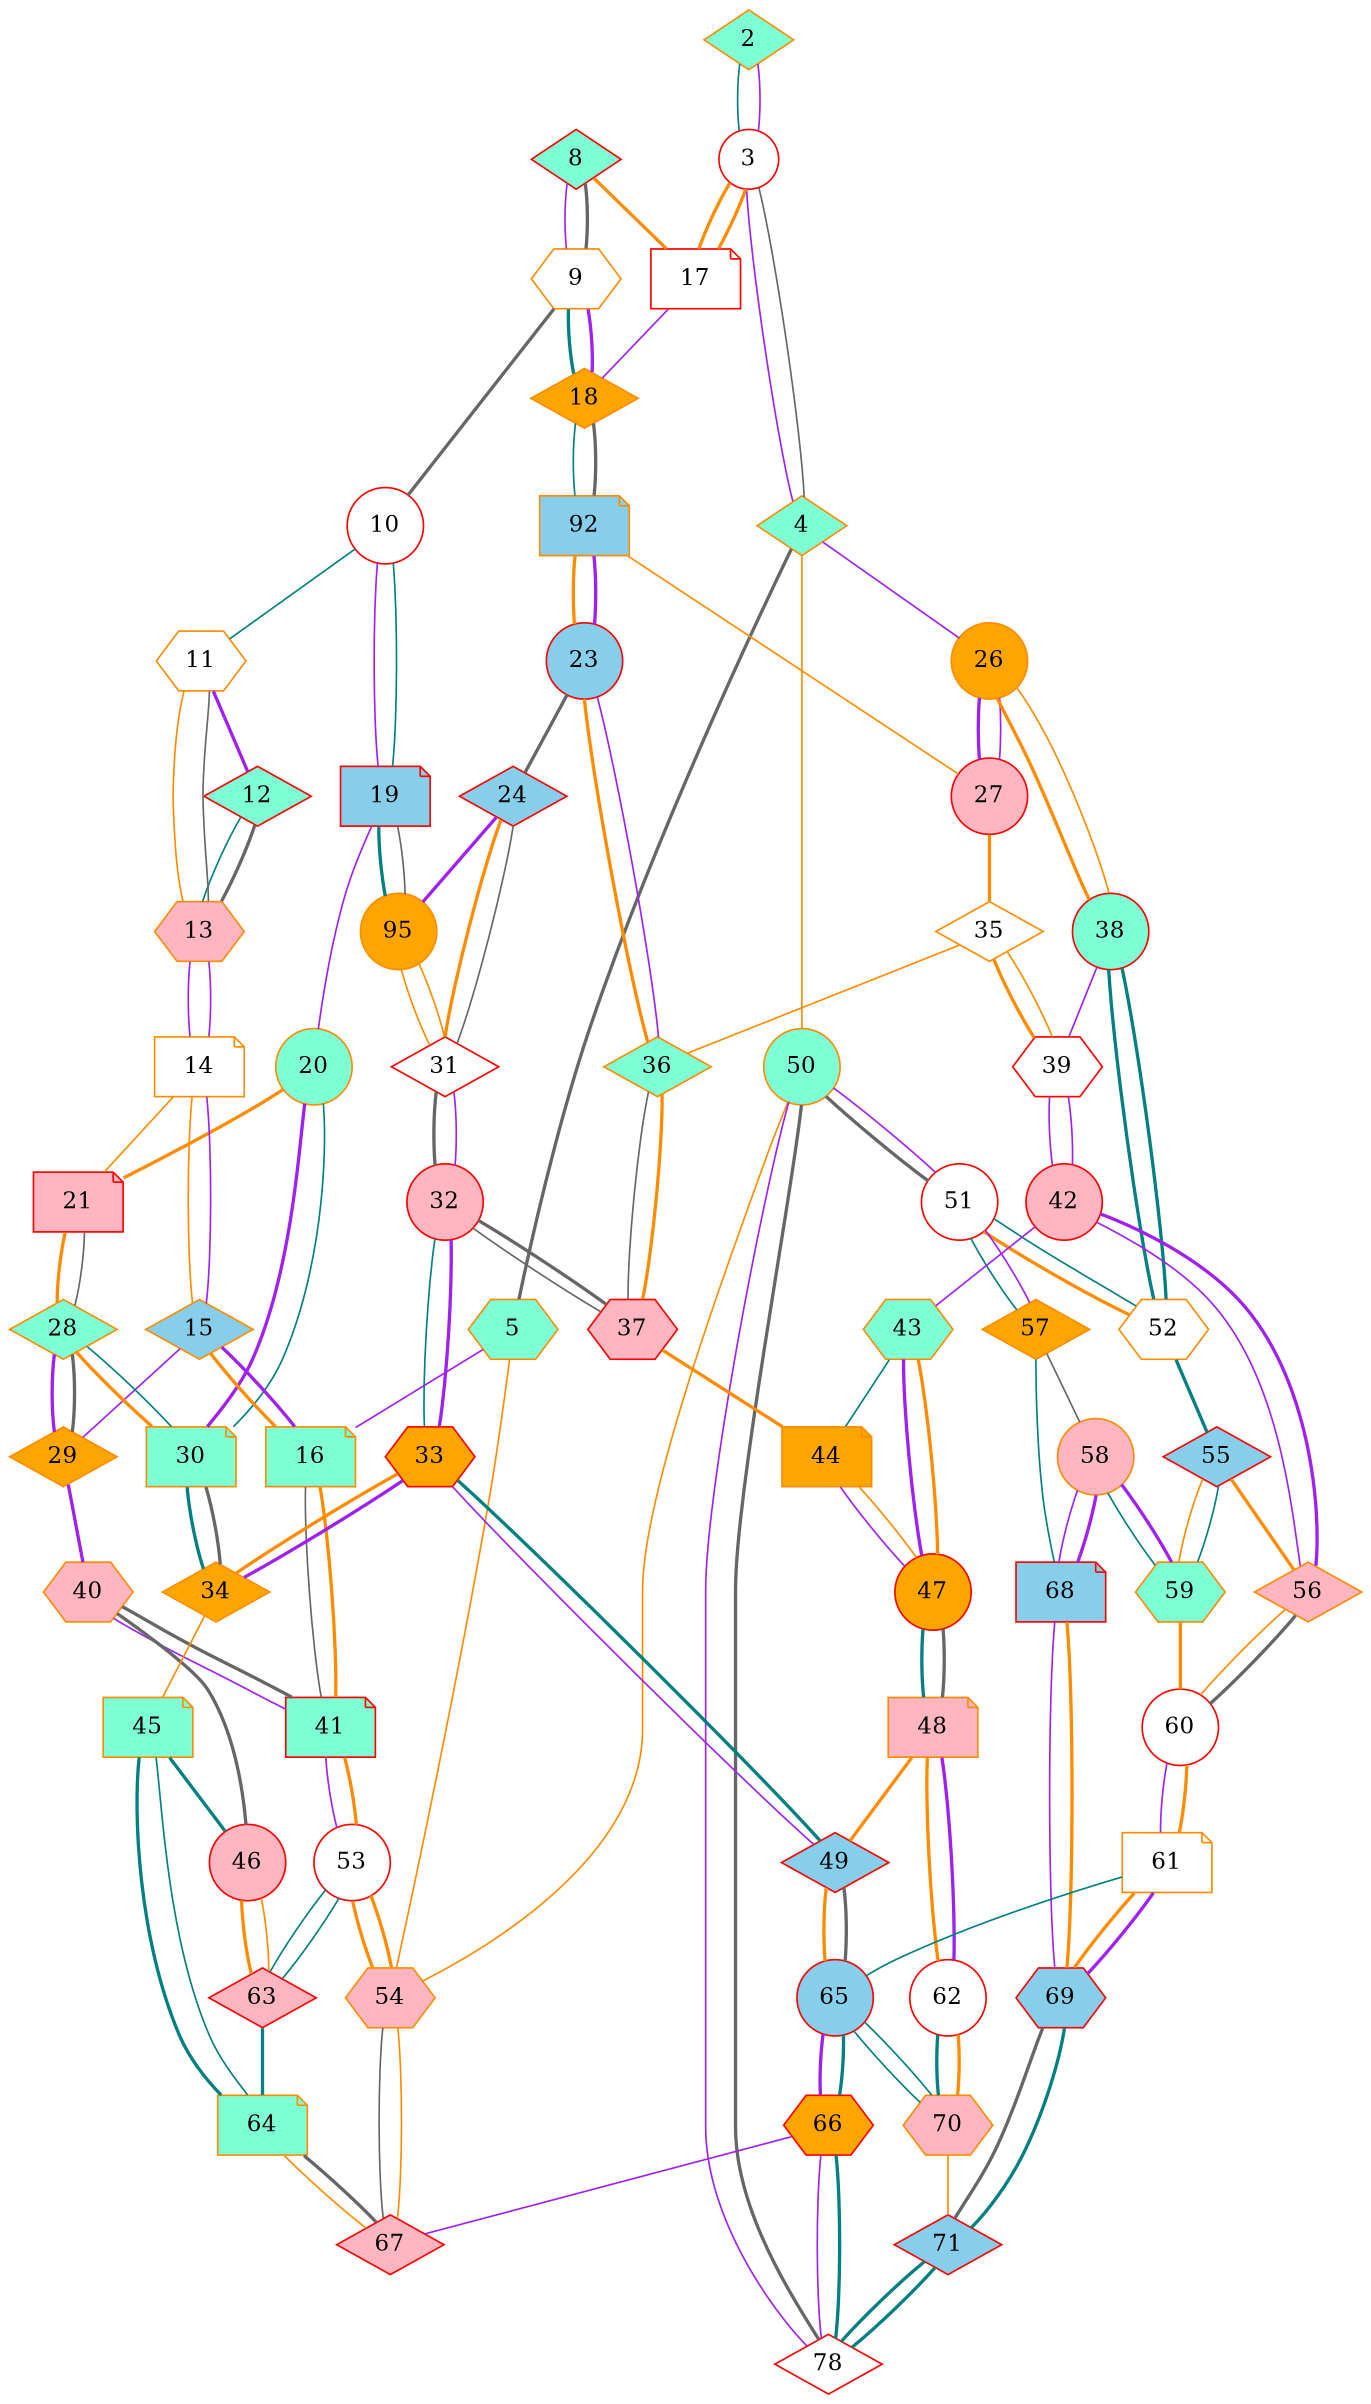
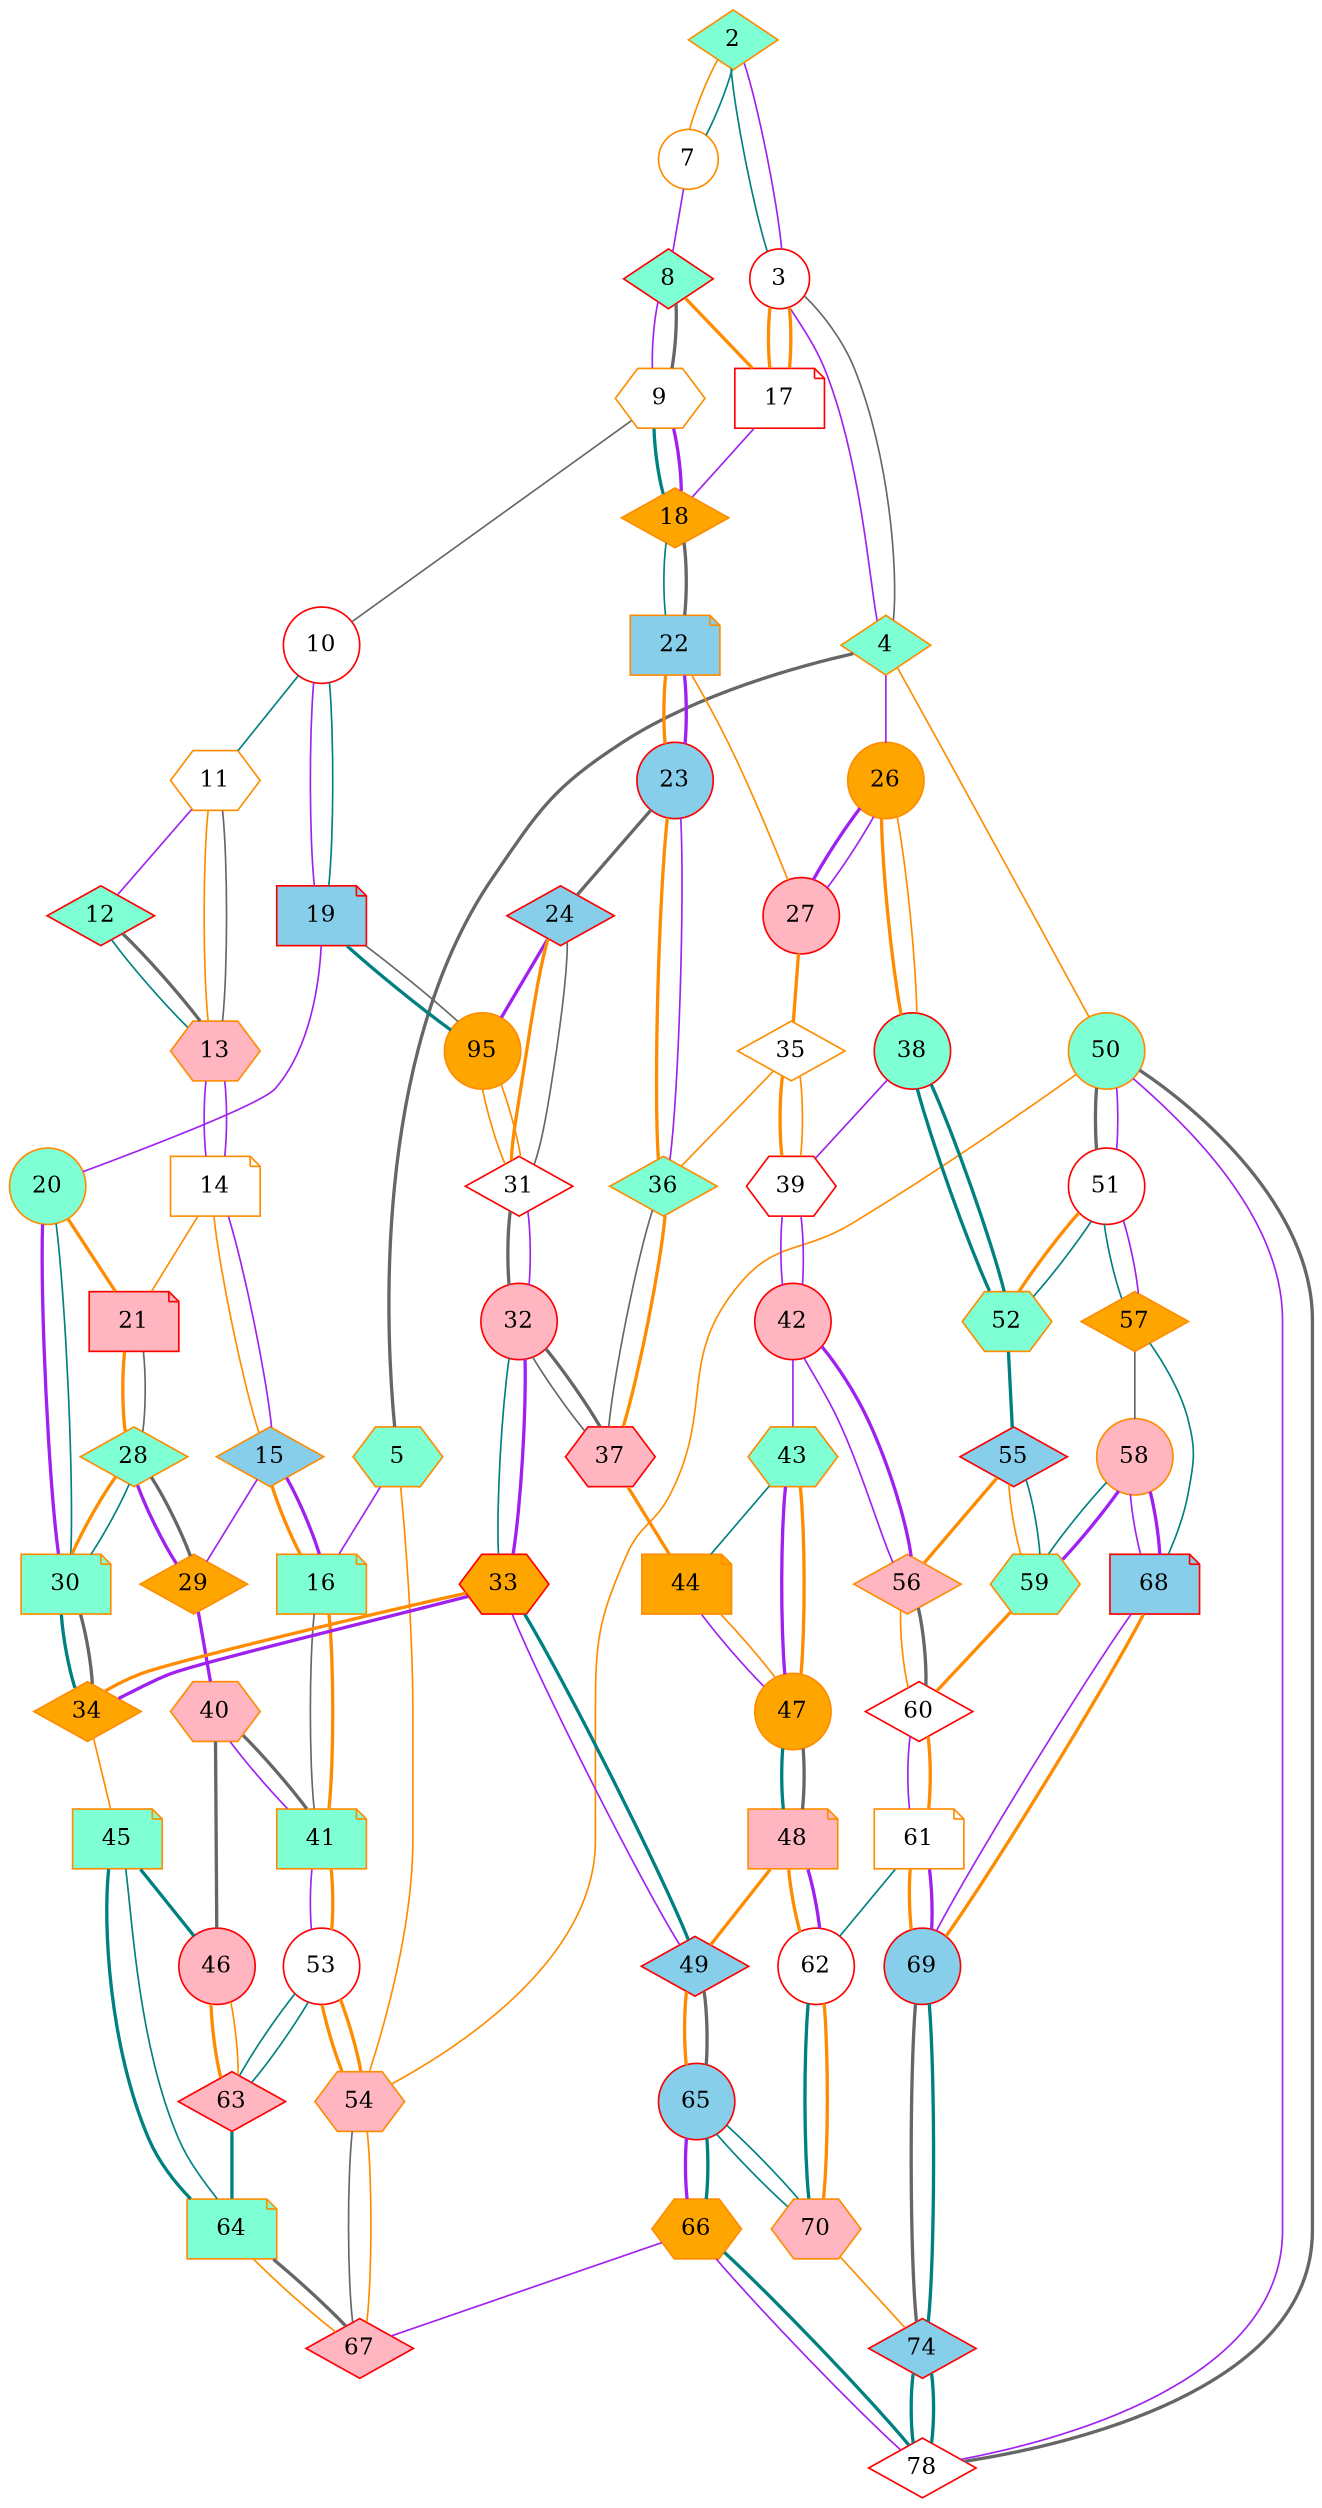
node "7": added
edge "9" -- "10": style bold -> solid
node "92": label "92" -> "22"
edge "11" -- "12": style bold -> solid
node "52": fillcolor white -> aquamarine
node "47": color red -> darkorange
node "41": color red -> darkorange
node "60": shape circle -> diamond
edge "61" -- "65": now "61" -- "62"
node "69": shape hexagon -> circle
node "66": color red -> darkorange
node "71": label "71" -> "74"
